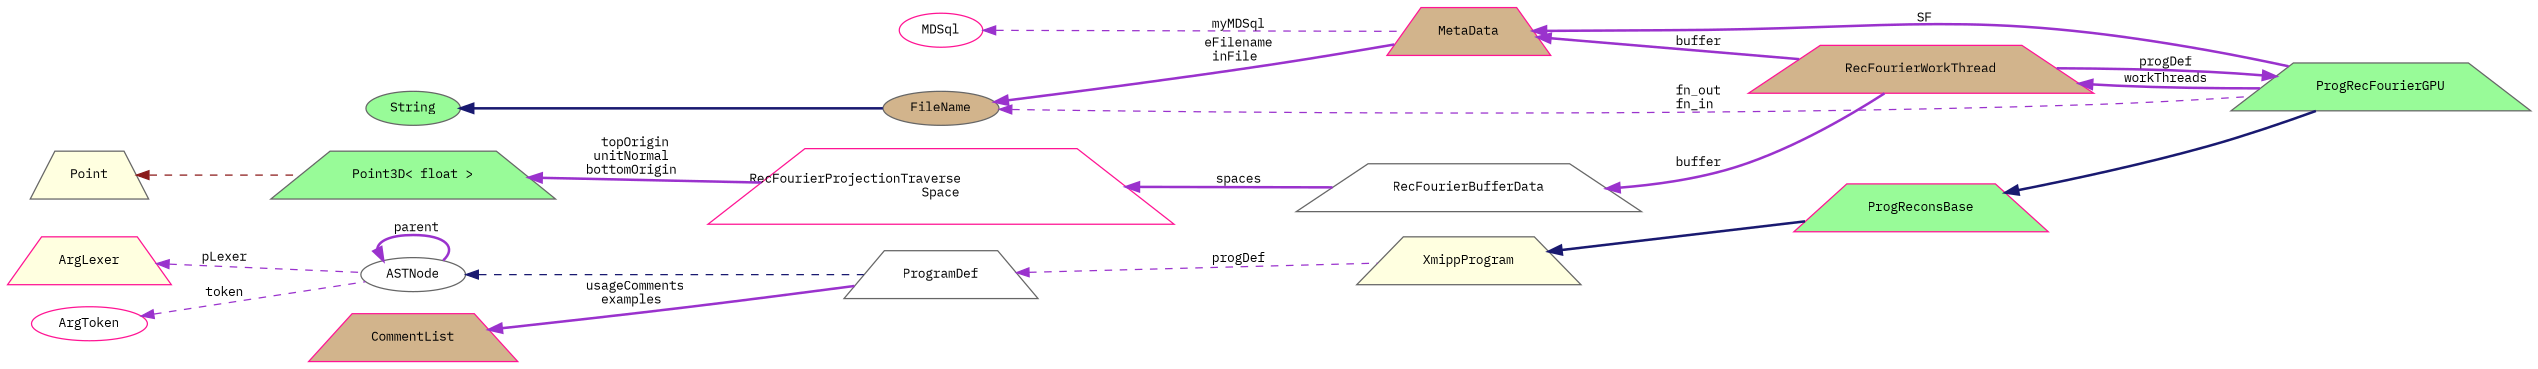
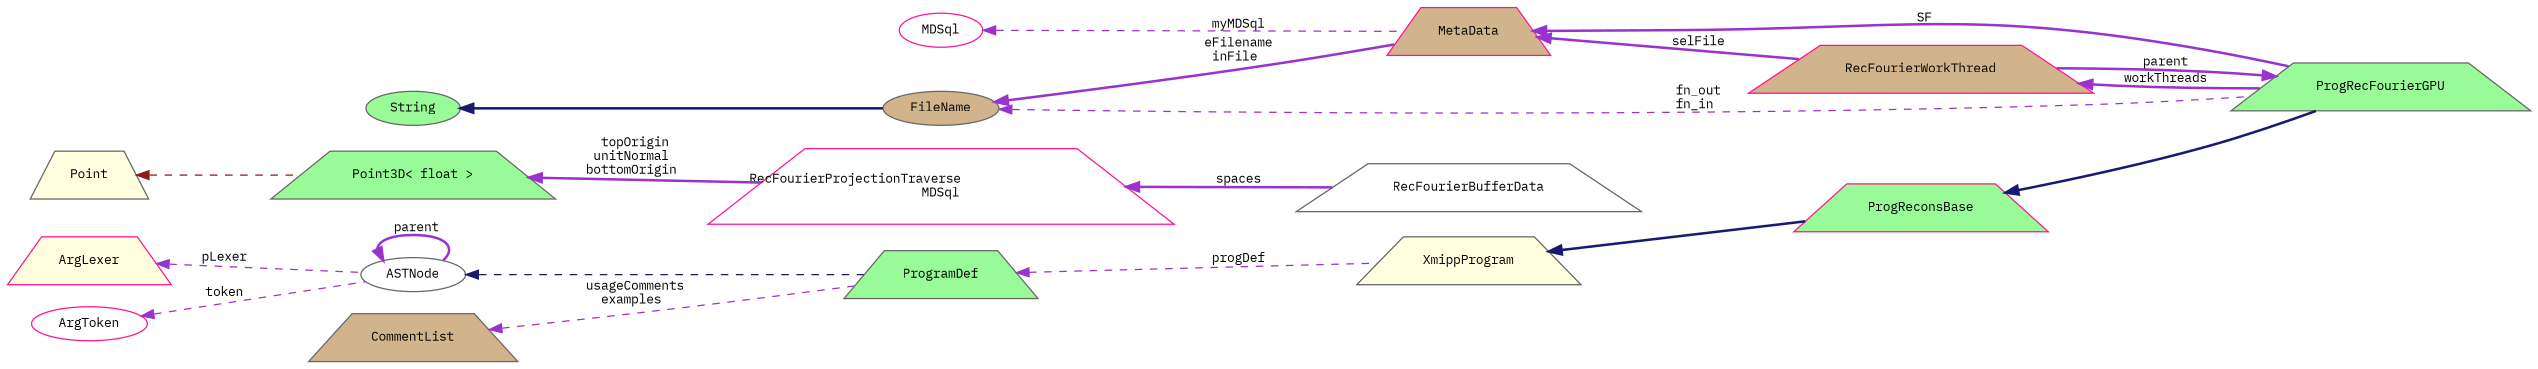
edge "RecFourierWorkThread" -> "MetaData": label " buffer" -> " selFile"
edge "RecFourierWorkThread" -> "ProgRecFourierGPU": label " progDef" -> " parent"
edge "RecFourierWorkThread" -> "RecFourierBufferData": removed, label "buffer"
node "RecFourierProjectionTraverse Space": label "RecFourierProjectionTraverse Space" -> "RecFourierProjectionTraverse MDSql"
node "ProgramDef": fillcolor white -> palegreen
edge "ProgramDef" -> "CommentList": style bold -> dashed
node "CommentList": color deeppink -> gray40
